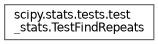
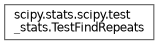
node "scipy.stats.tests.test _stats.TestFindRepeats": label "scipy.stats.tests.test _stats.TestFindRepeats" -> "scipy.stats.scipy.test _stats.TestFindRepeats"
